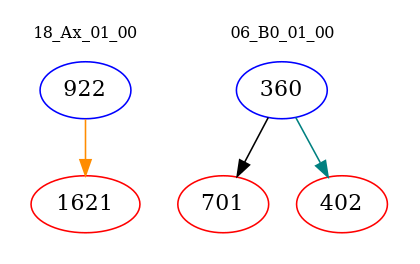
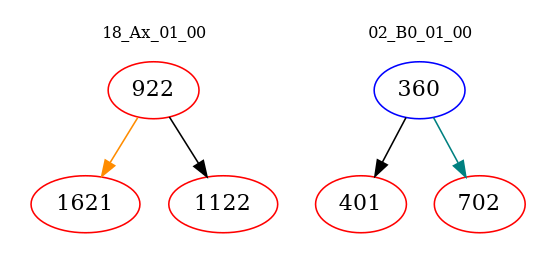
cluster "06_B0_01_00": label "06_B0_01_00" -> "02_B0_01_00"
node "922": color blue -> red
node "1122": added
node "701": label "701" -> "401"
node "402": label "402" -> "702"
